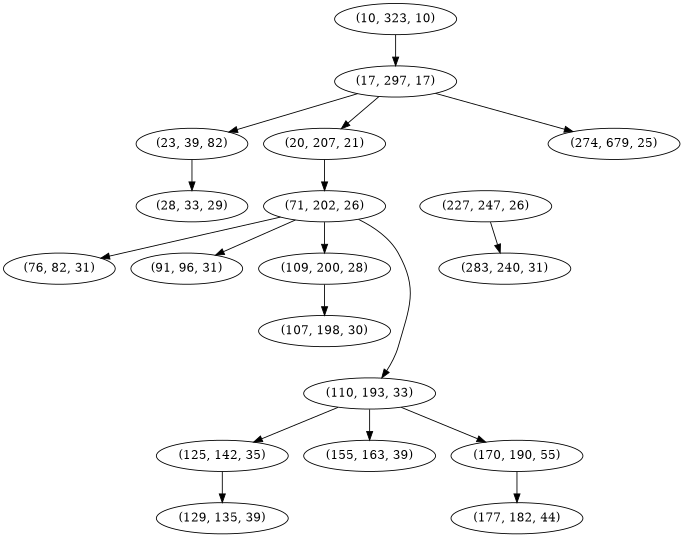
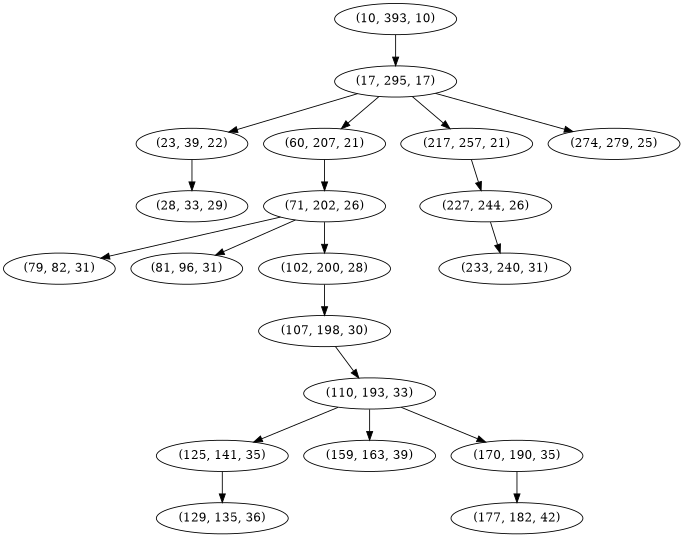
node "(10, 323, 10)": label "(10, 323, 10)" -> "(10, 393, 10)"
node "(17, 297, 17)": label "(17, 297, 17)" -> "(17, 295, 17)"
node "(23, 39, 82)": label "(23, 39, 82)" -> "(23, 39, 22)"
node "(20, 207, 21)": label "(20, 207, 21)" -> "(60, 207, 21)"
node "(217, 257, 21)": added
node "(274, 679, 25)": label "(274, 679, 25)" -> "(274, 279, 25)"
node "(227, 247, 26)": label "(227, 247, 26)" -> "(227, 244, 26)"
node "(76, 82, 31)": label "(76, 82, 31)" -> "(79, 82, 31)"
node "(91, 96, 31)": label "(91, 96, 31)" -> "(81, 96, 31)"
node "(109, 200, 28)": label "(109, 200, 28)" -> "(102, 200, 28)"
node "(283, 240, 31)": label "(283, 240, 31)" -> "(233, 240, 31)"
edge "(71, 202, 26)" -> "(110, 193, 33)": now "(107, 198, 30)" -> "(110, 193, 33)"
node "(125, 142, 35)": label "(125, 142, 35)" -> "(125, 141, 35)"
node "(155, 163, 39)": label "(155, 163, 39)" -> "(159, 163, 39)"
node "(170, 190, 55)": label "(170, 190, 55)" -> "(170, 190, 35)"
node "(129, 135, 39)": label "(129, 135, 39)" -> "(129, 135, 36)"
node "(177, 182, 44)": label "(177, 182, 44)" -> "(177, 182, 42)"
